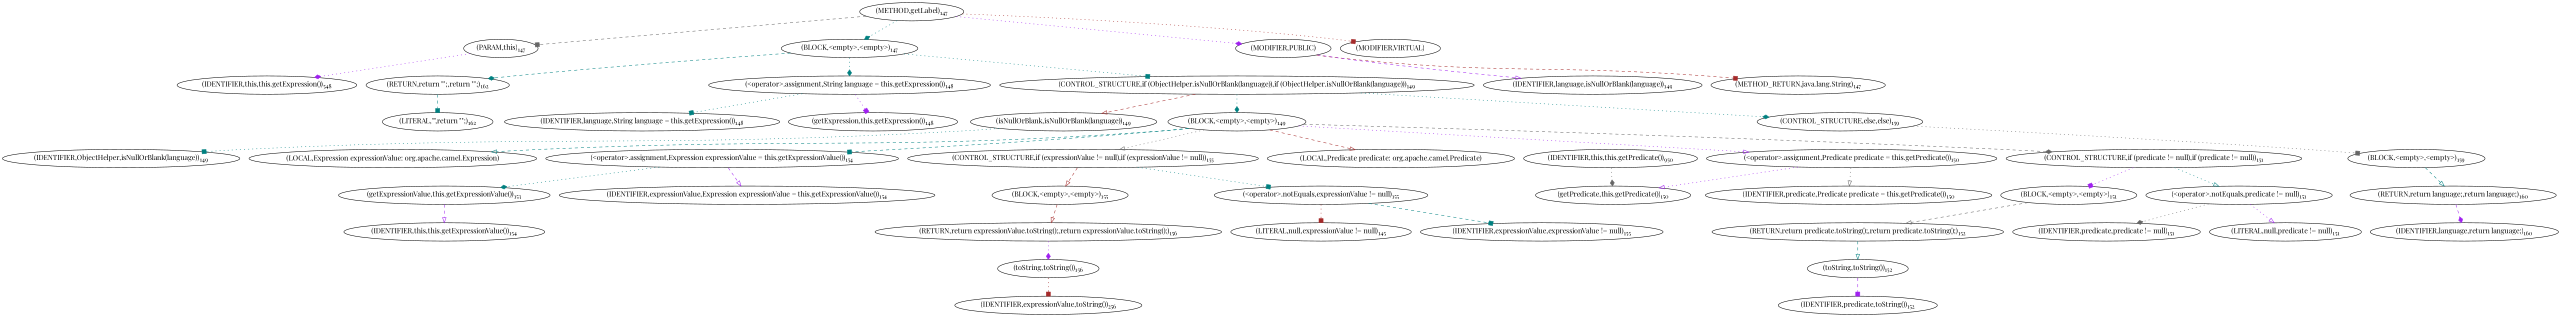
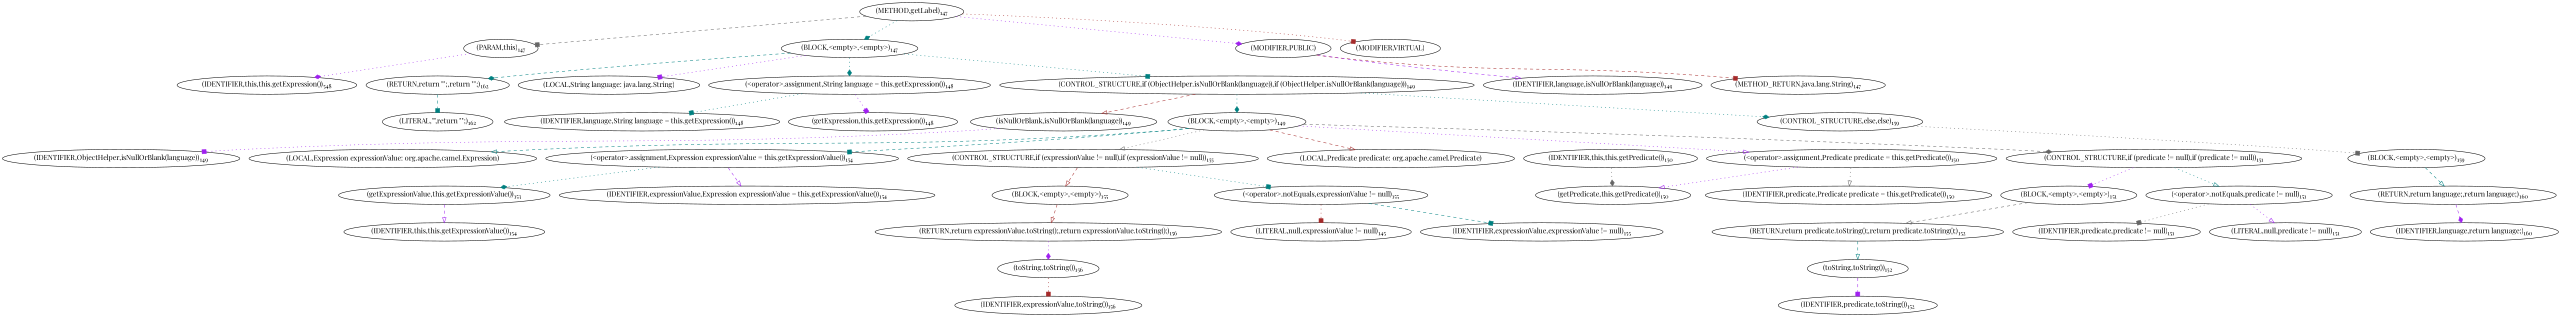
node "(LOCAL,String language: java.lang.String)": added
edge "(isNullOrBlank,isNullOrBlank(language))" -> "(IDENTIFIER,ObjectHelper,isNullOrBlank(language))": color teal -> purple
node "(IDENTIFIER,this,this.getPredicate())": text "950" -> "150"
edge "(<operator>.notEquals,predicate != null)" -> "(IDENTIFIER,predicate,predicate != null)": arrowhead diamond -> box
node "(IDENTIFIER,expressionValue,toString())": text "256" -> "156"
